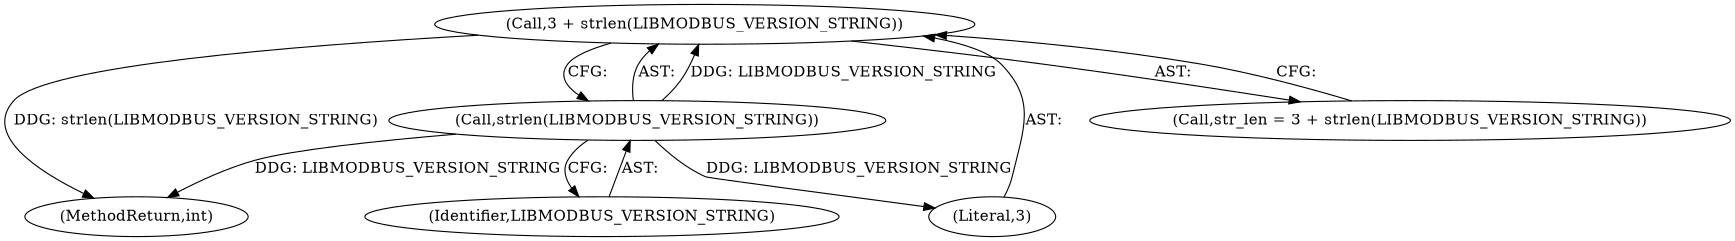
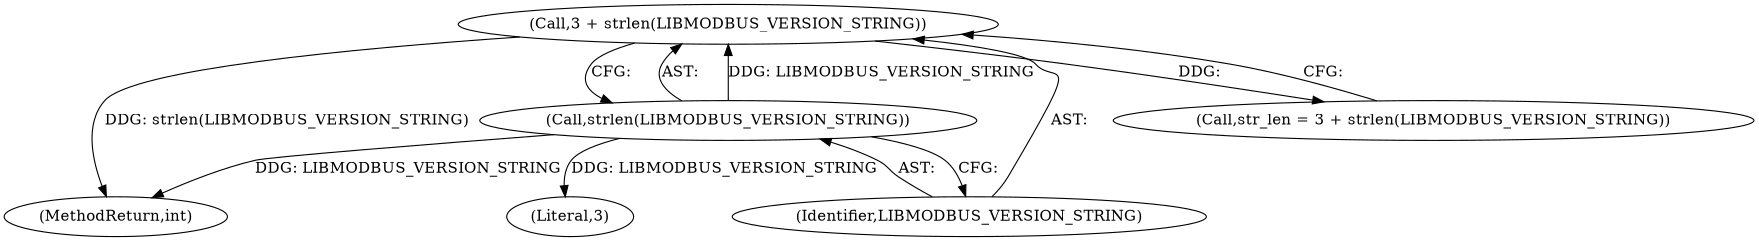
edge "(Call,3 + strlen(LIBMODBUS_VERSION_STRING))" -> "(Call,str_len = 3 + strlen(LIBMODBUS_VERSION_STRING))": label "AST: " -> "DDG: "
edge "(Literal,3)" -> "(Call,3 + strlen(LIBMODBUS_VERSION_STRING))": now "(Identifier,LIBMODBUS_VERSION_STRING)" -> "(Call,3 + strlen(LIBMODBUS_VERSION_STRING))"
